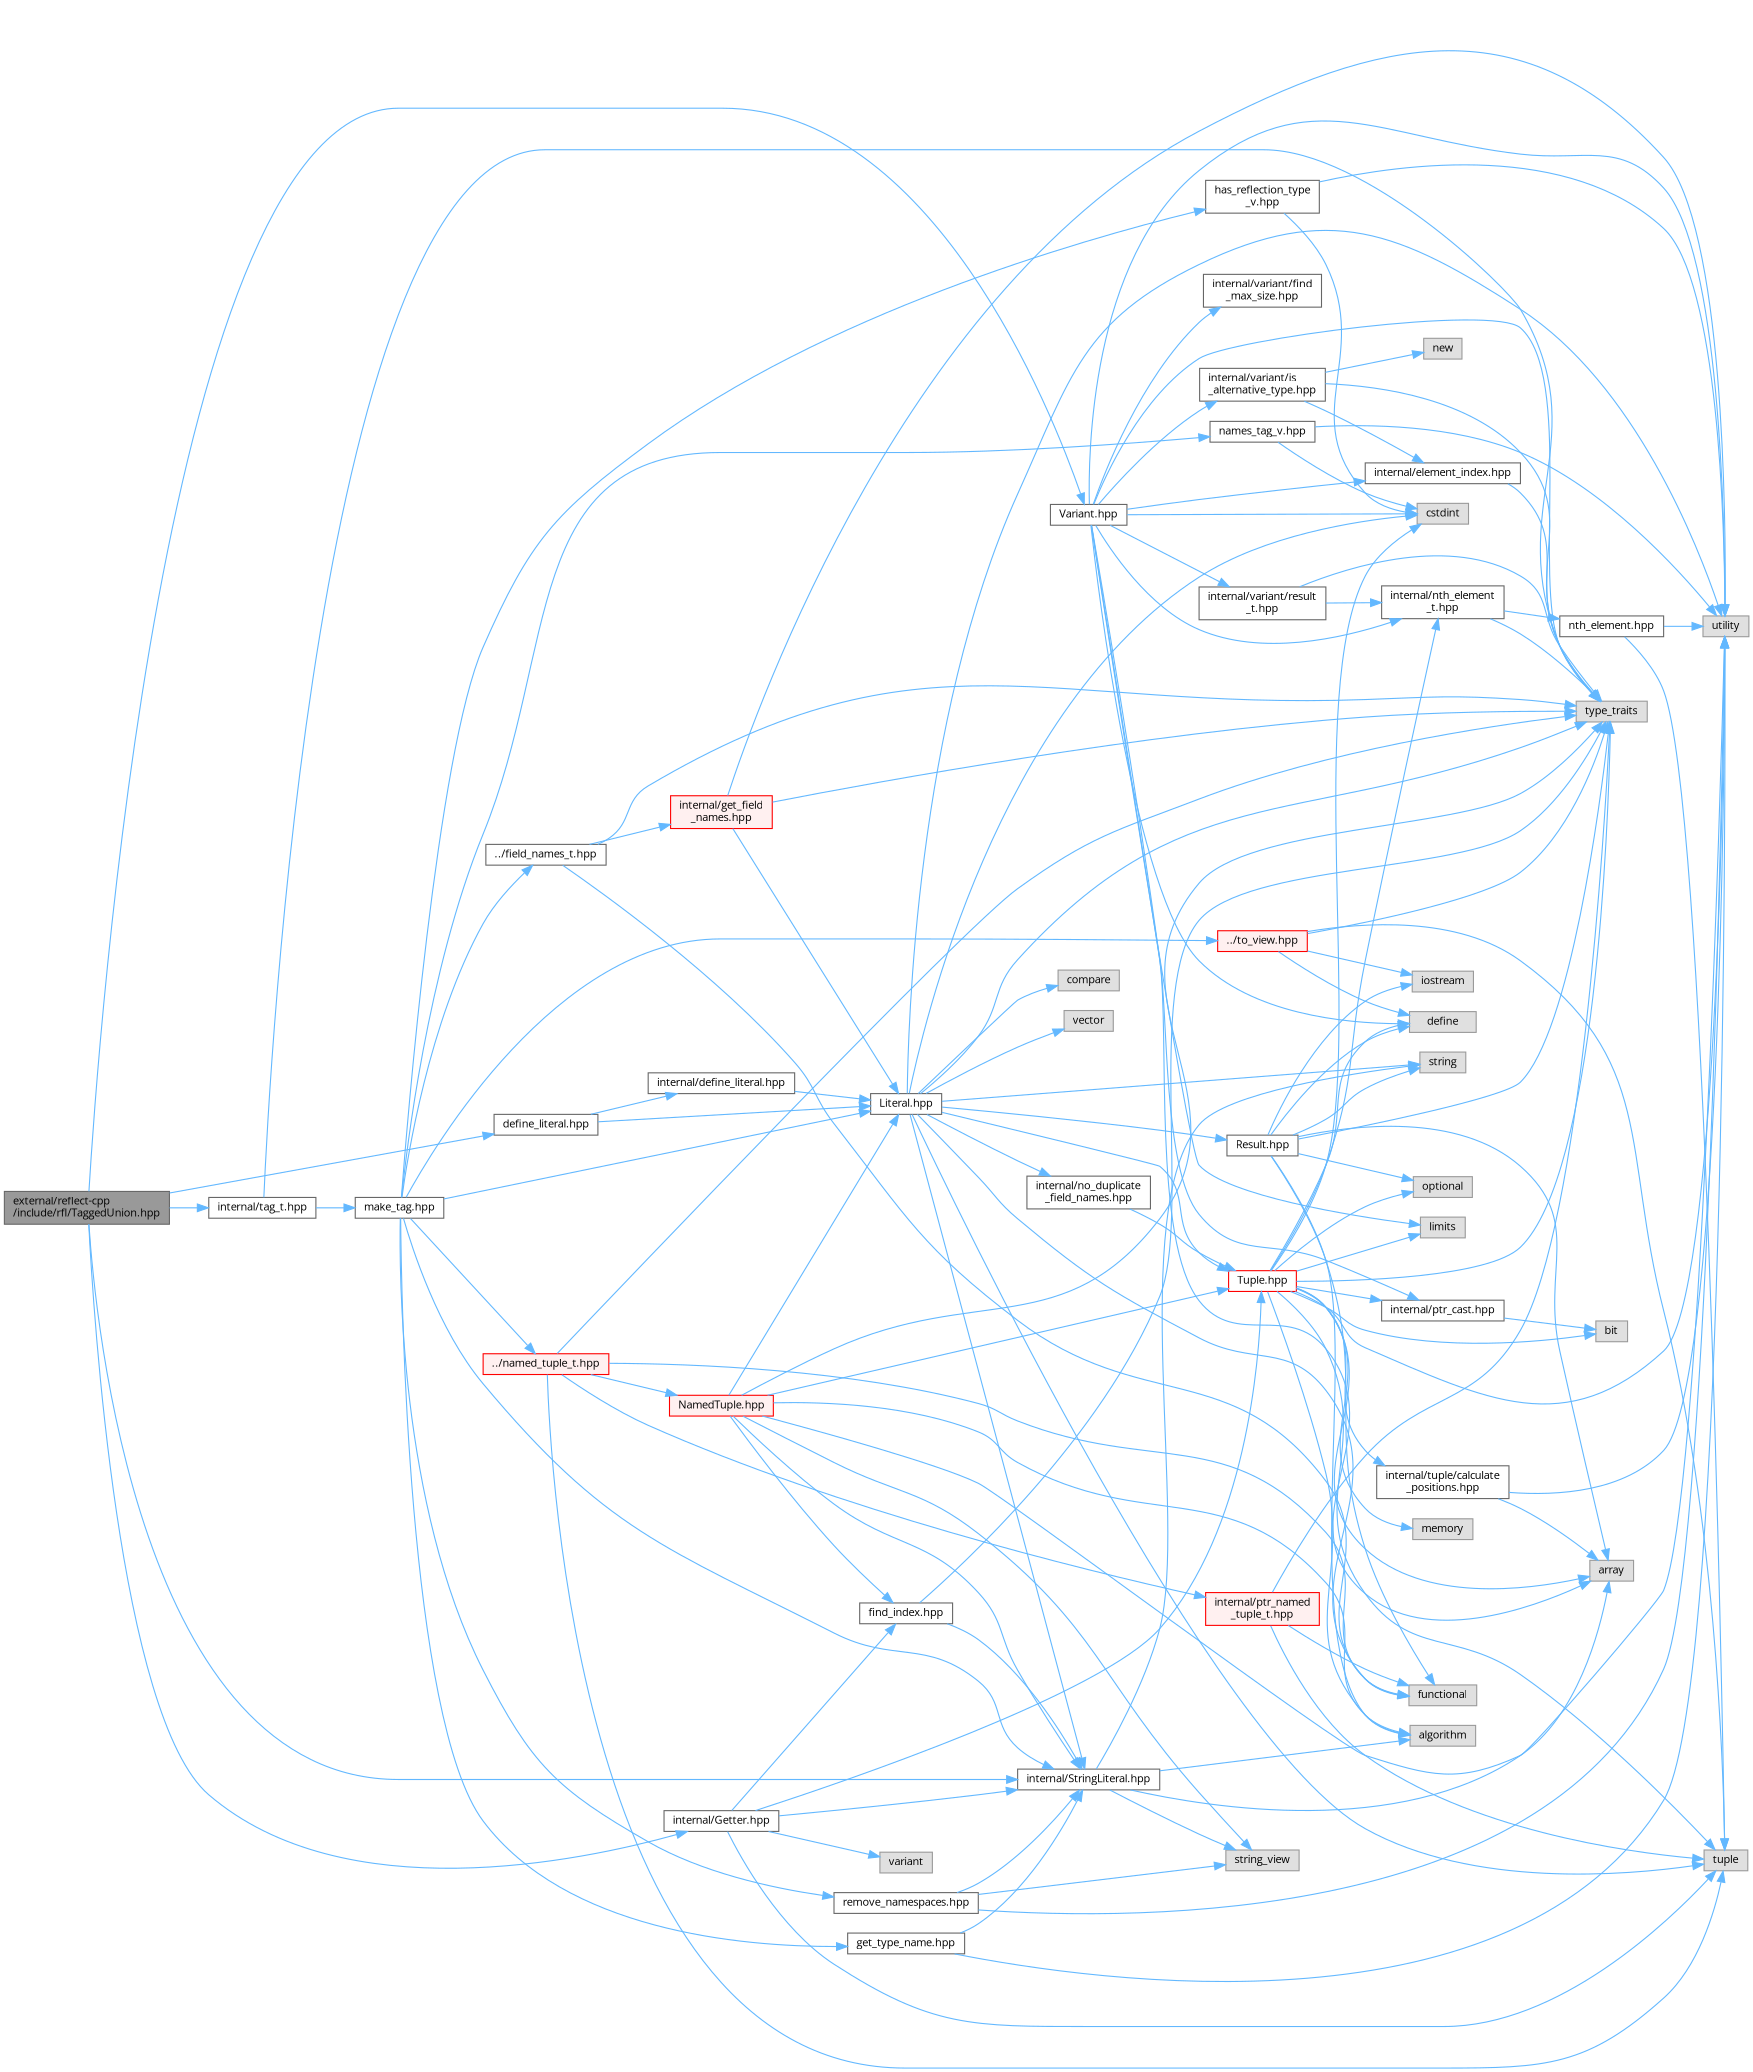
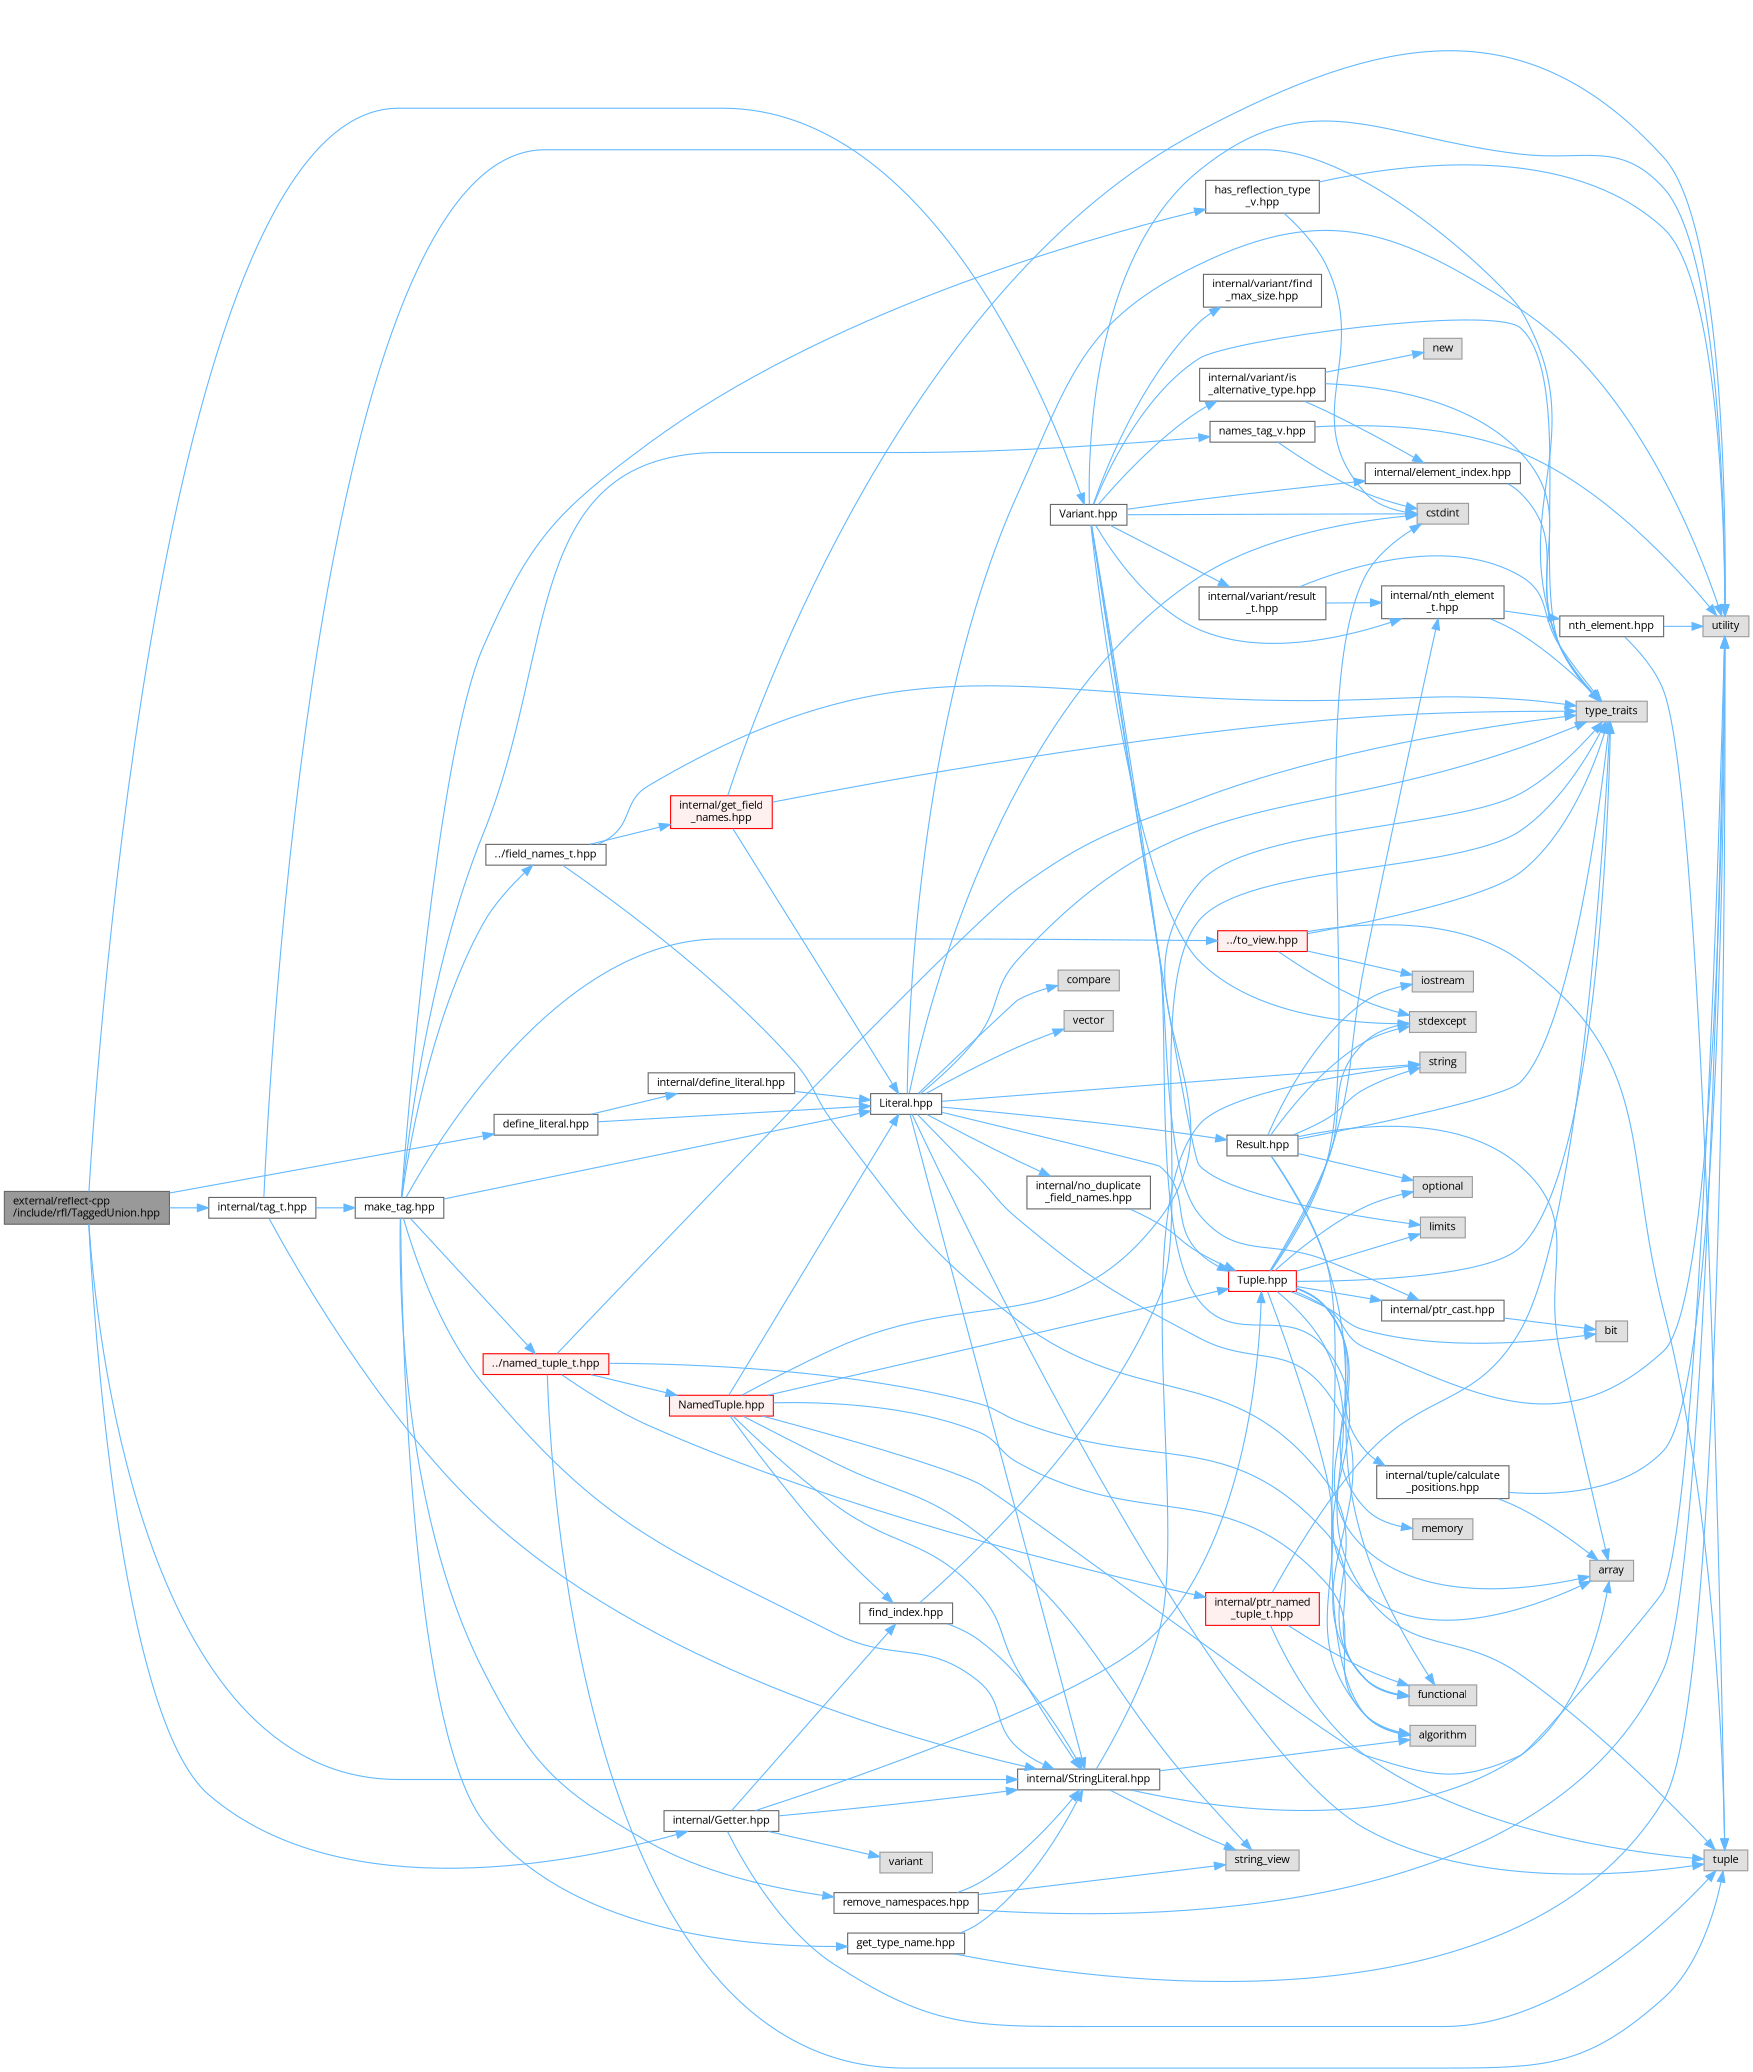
node "define": label "define" -> "stdexcept"
edge "internal/tag_t.hpp" -> "internal/StringLiteral.hpp": added
